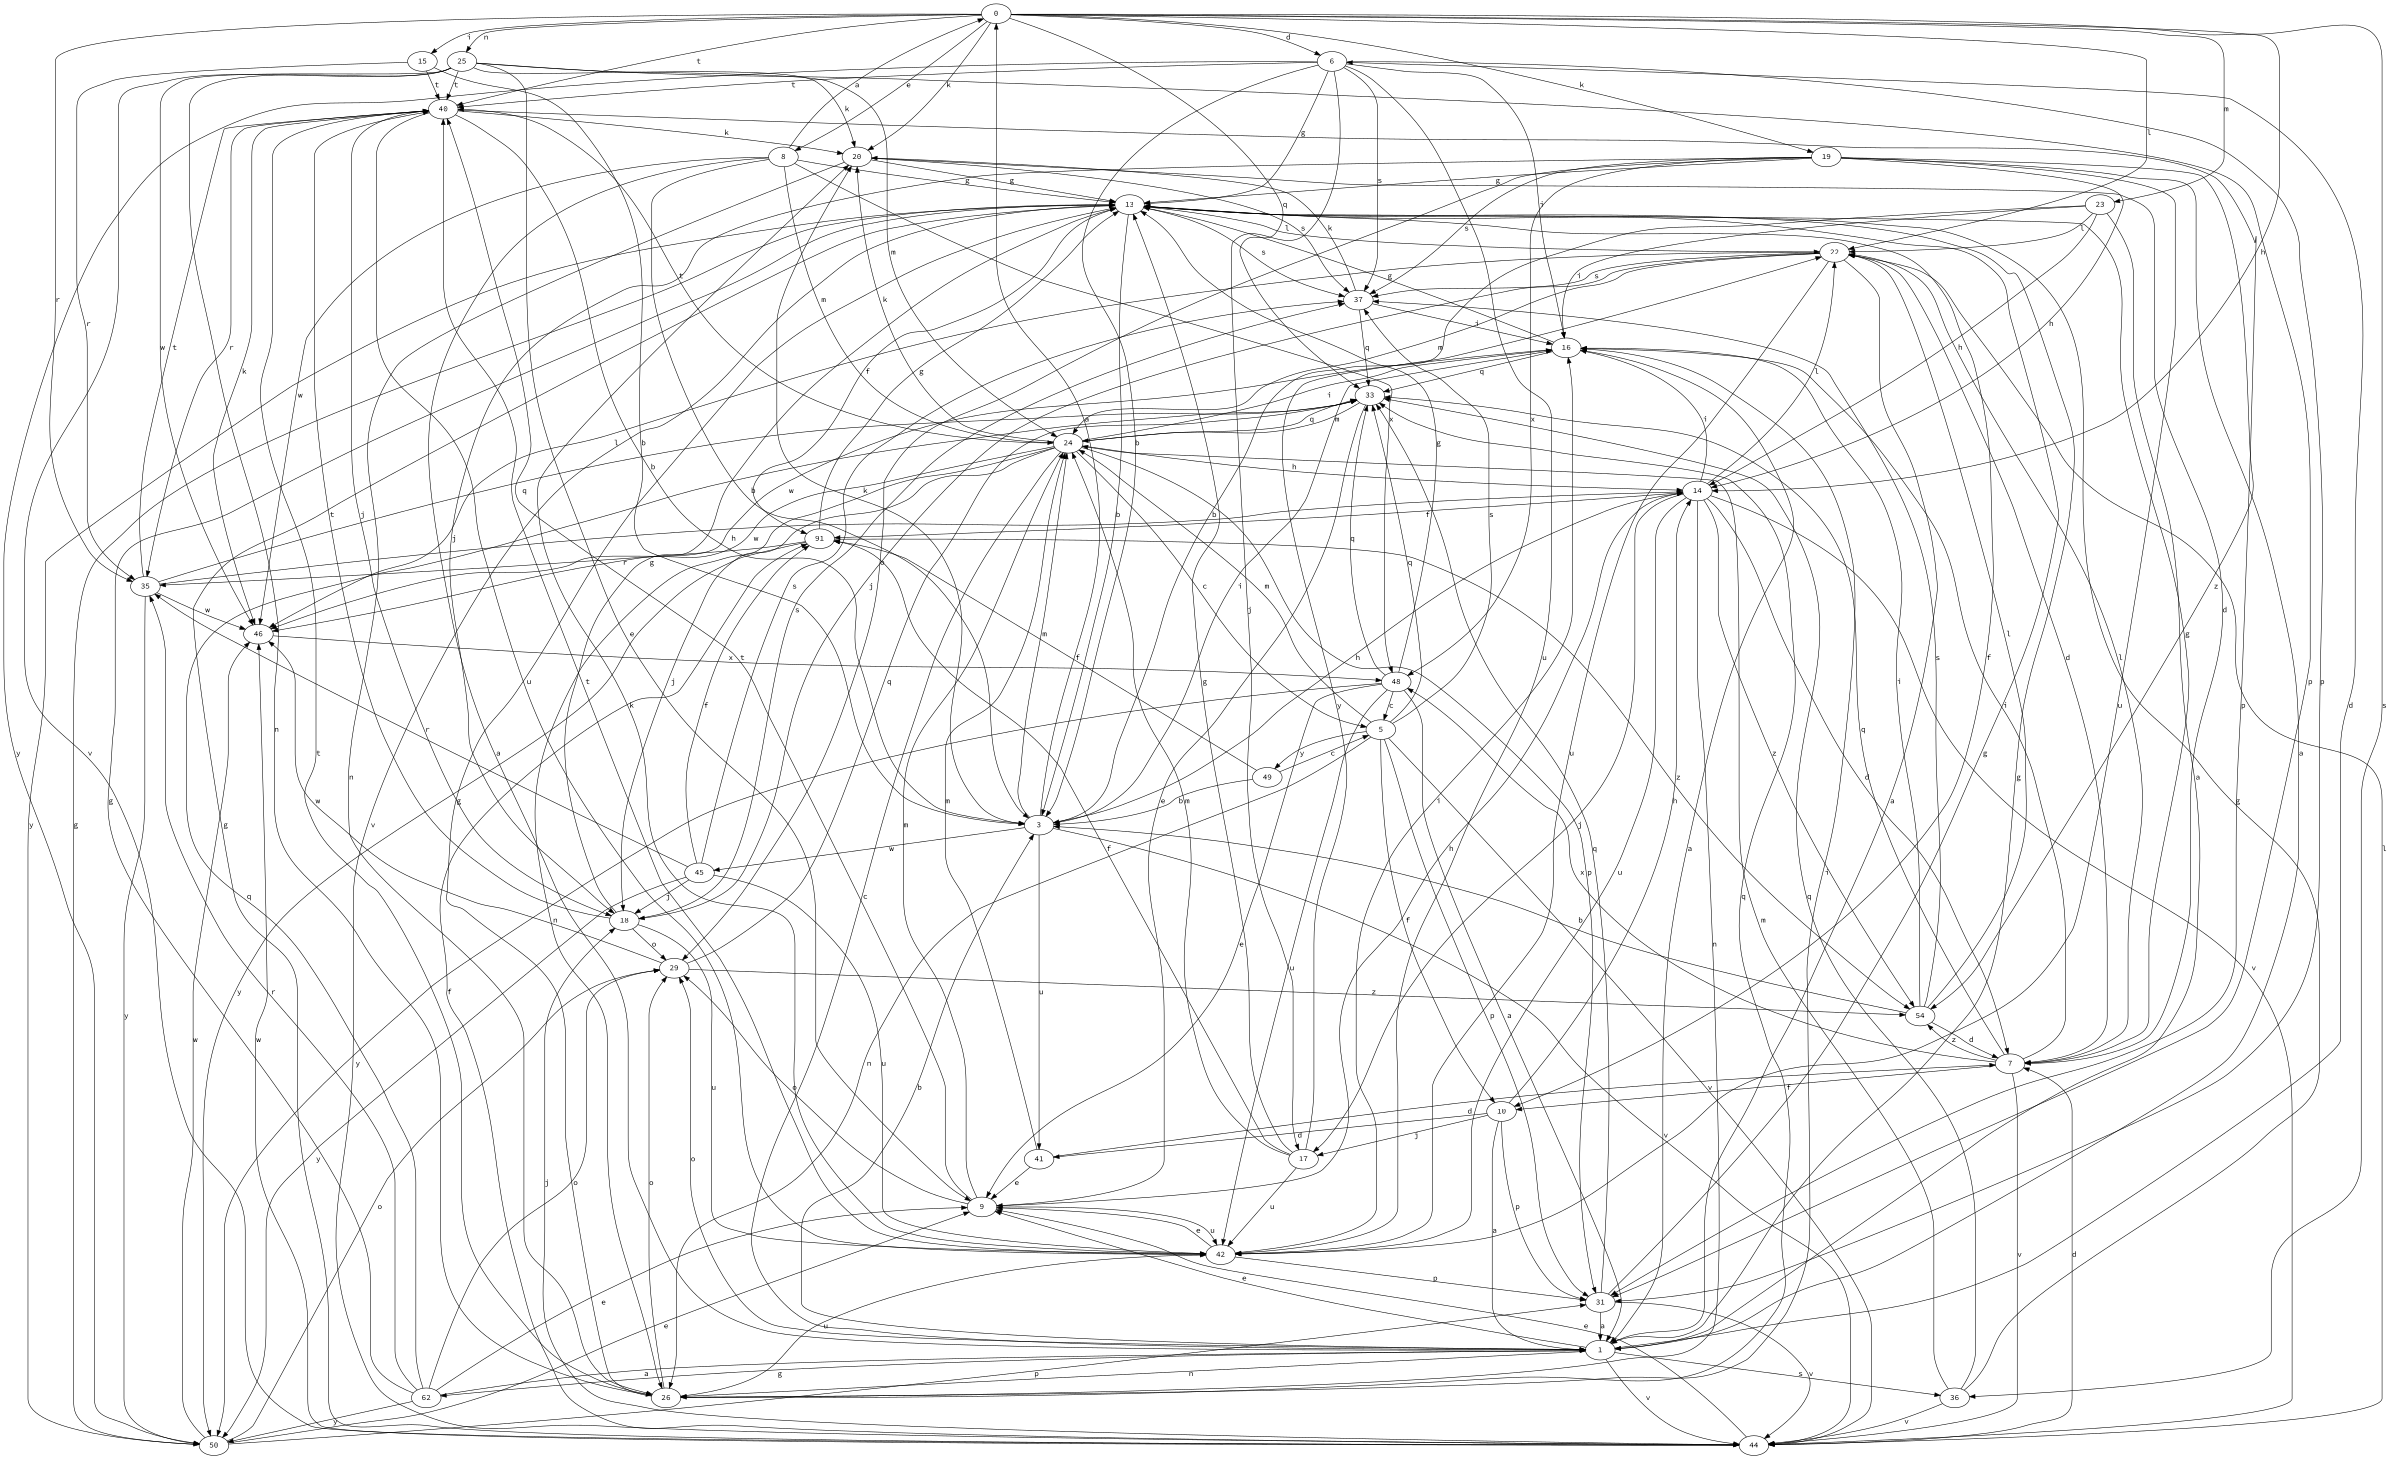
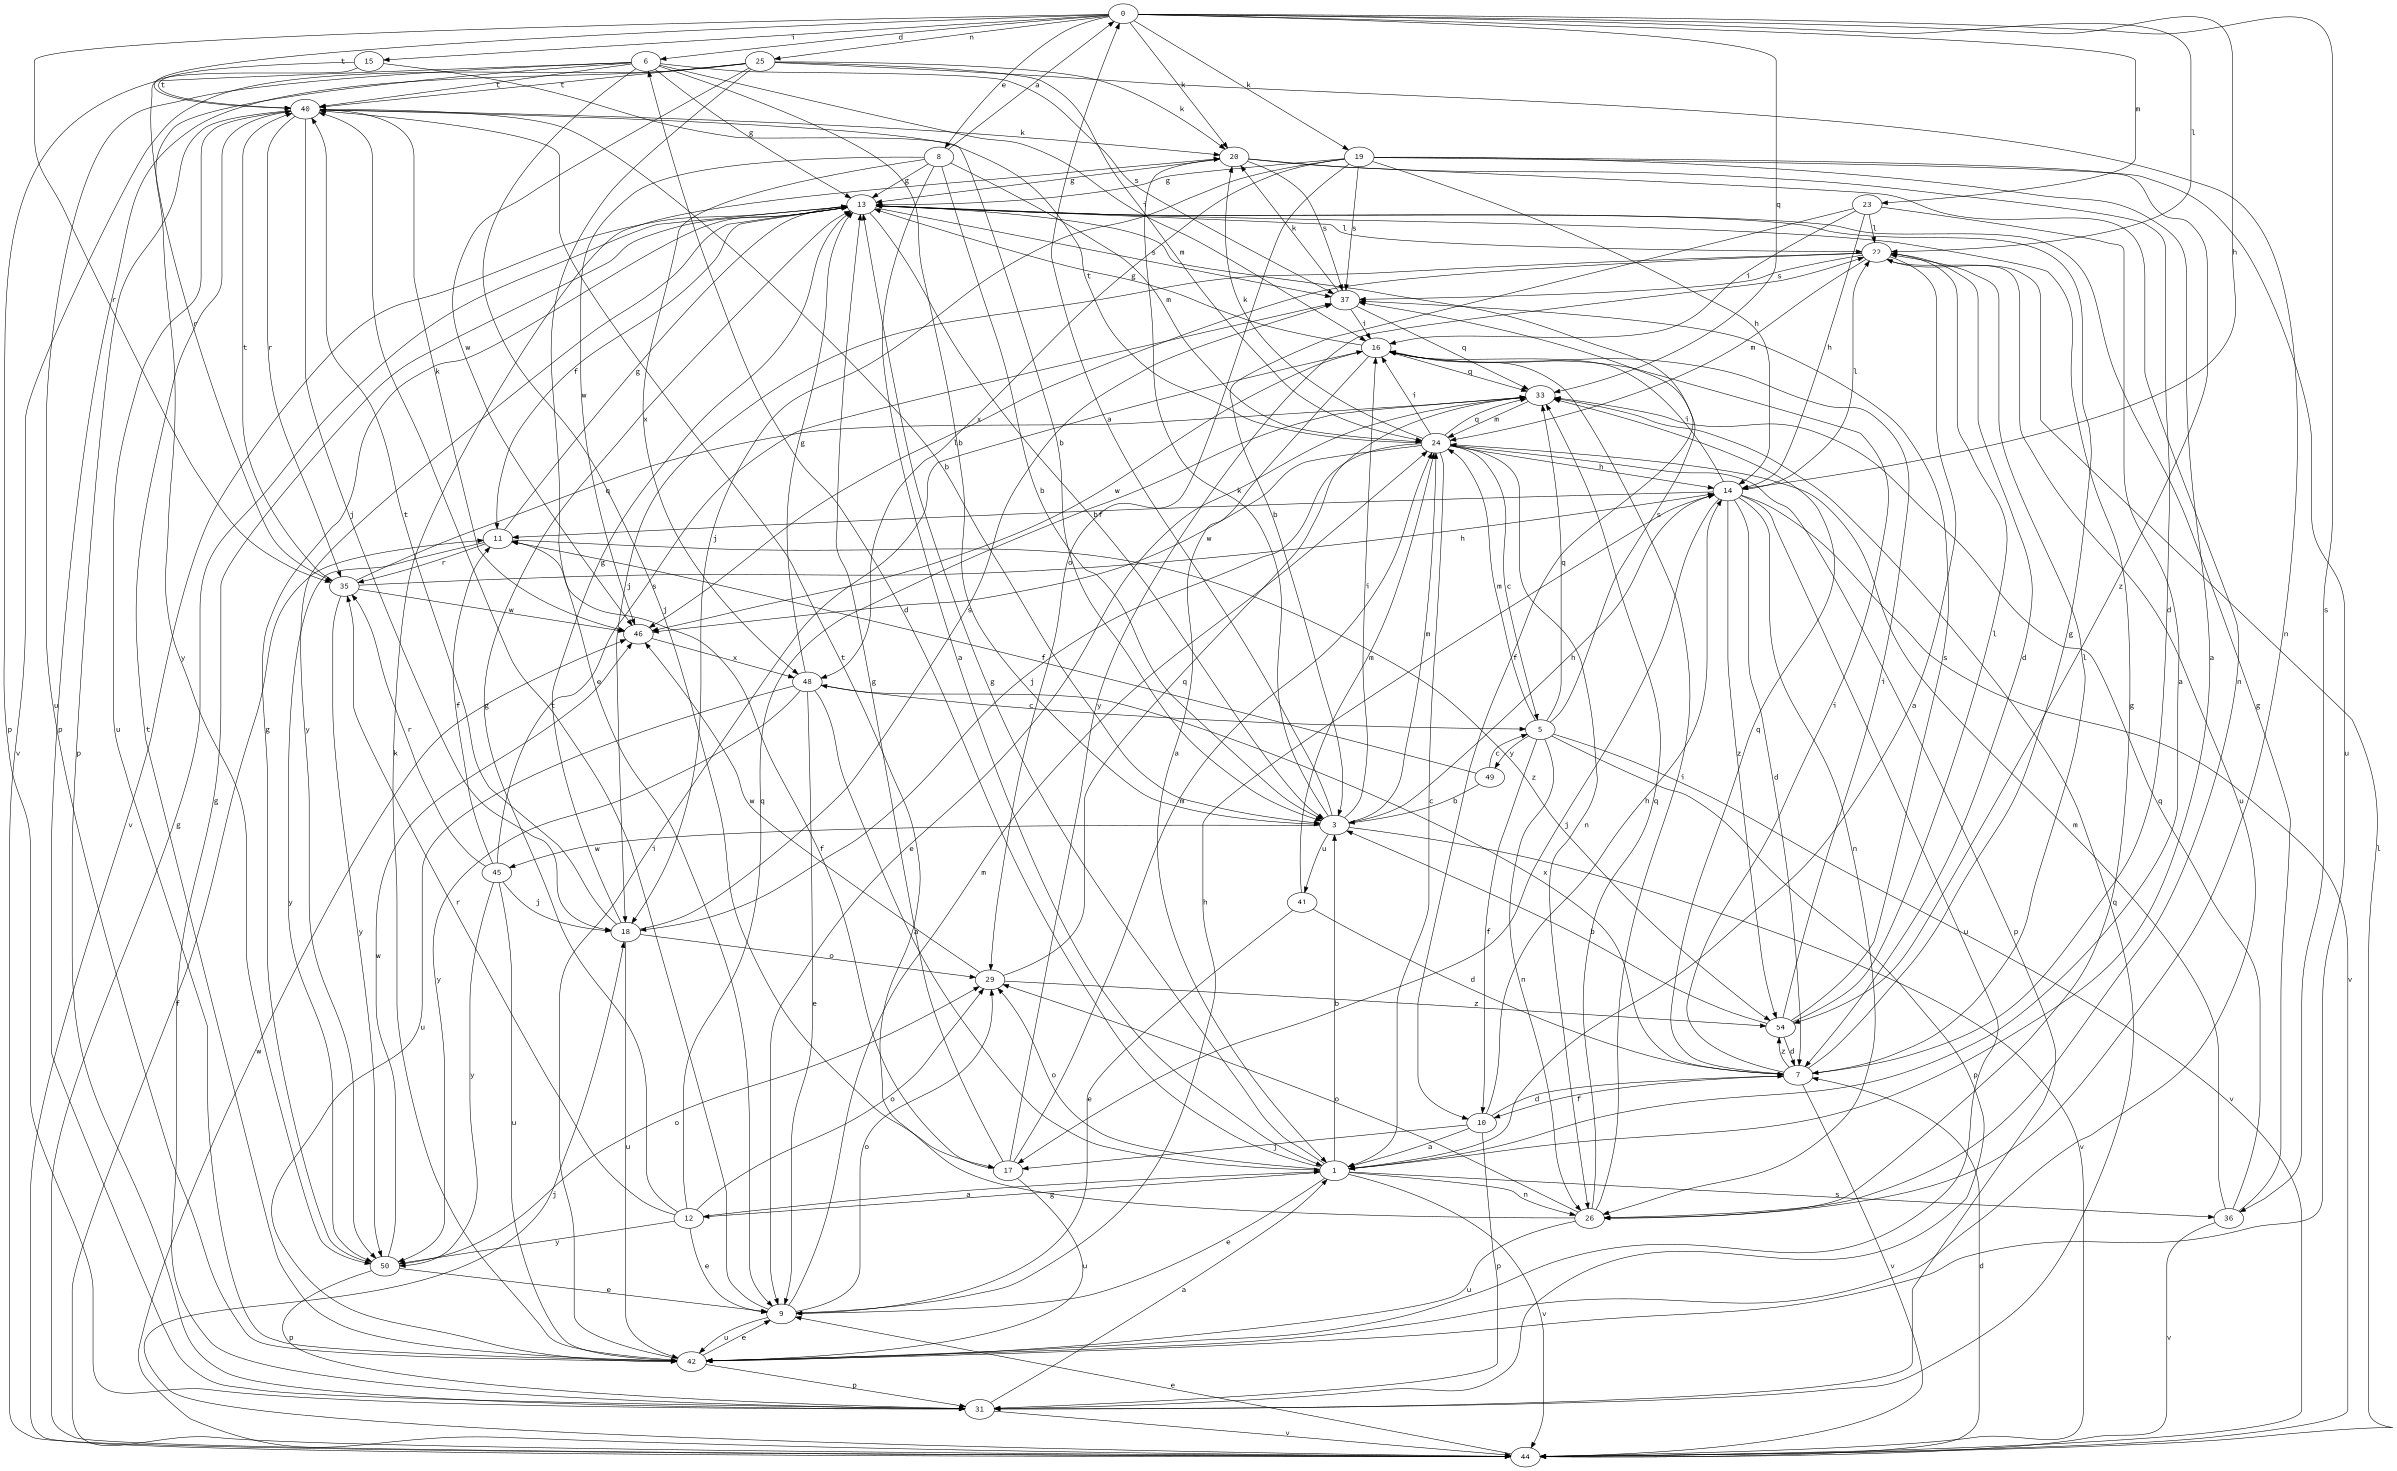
node "91": label "91" -> "11"
edge "48" -> "33": removed, label "q"
edge "10" -> "41": now "10" -> "7"
node "62": label "62" -> "12"
